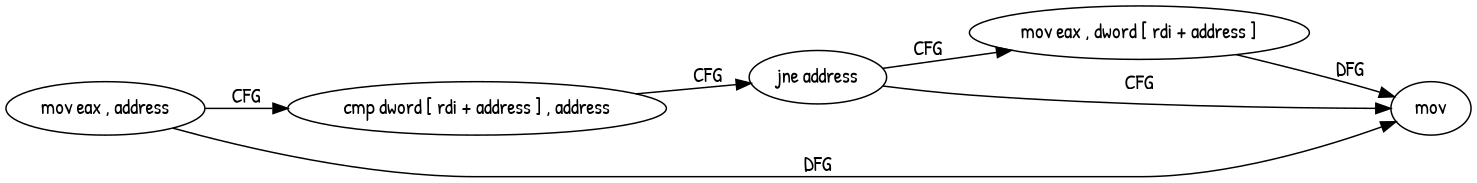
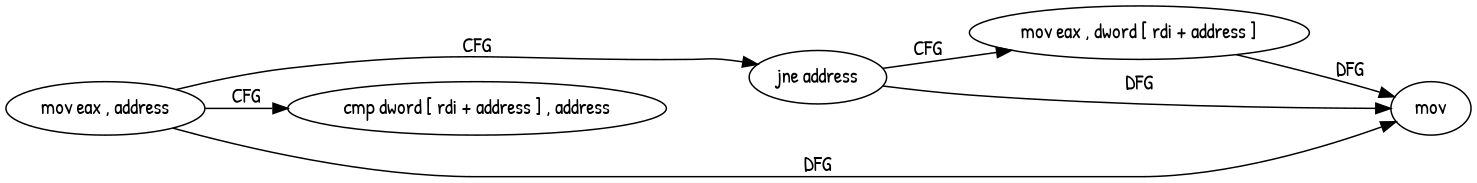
edge "jne address" -> "mov": label "CFG" -> "DFG"
edge "cmp dword [ rdi + address ] , address" -> "jne address": now "mov eax , address" -> "jne address"
